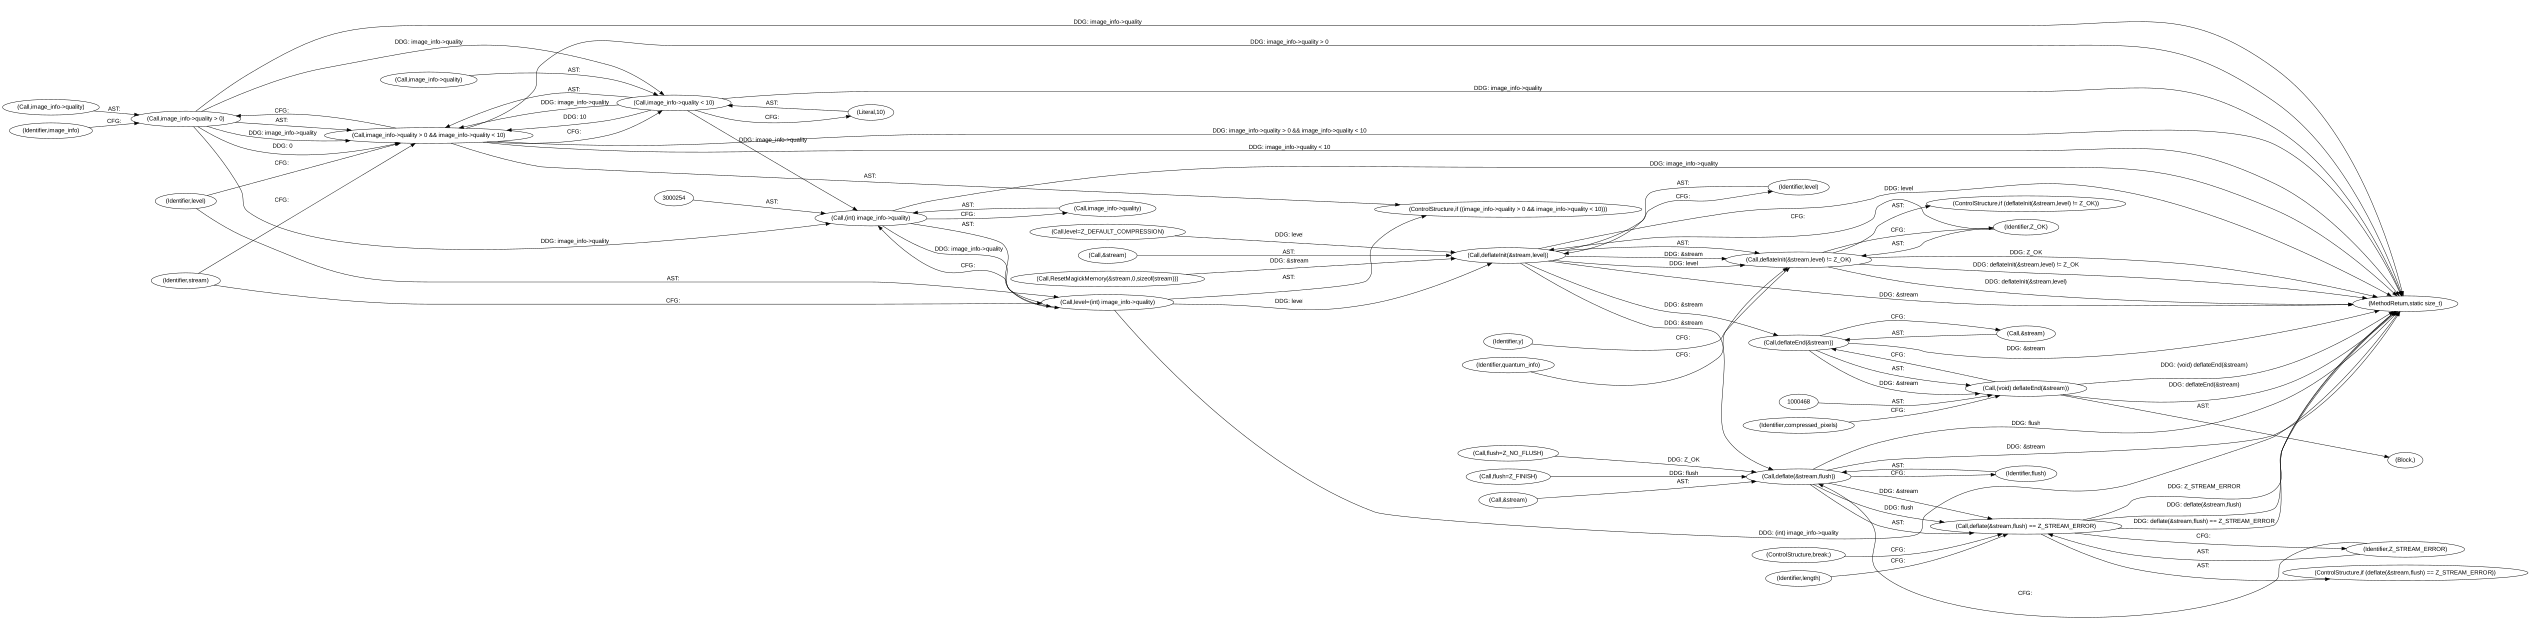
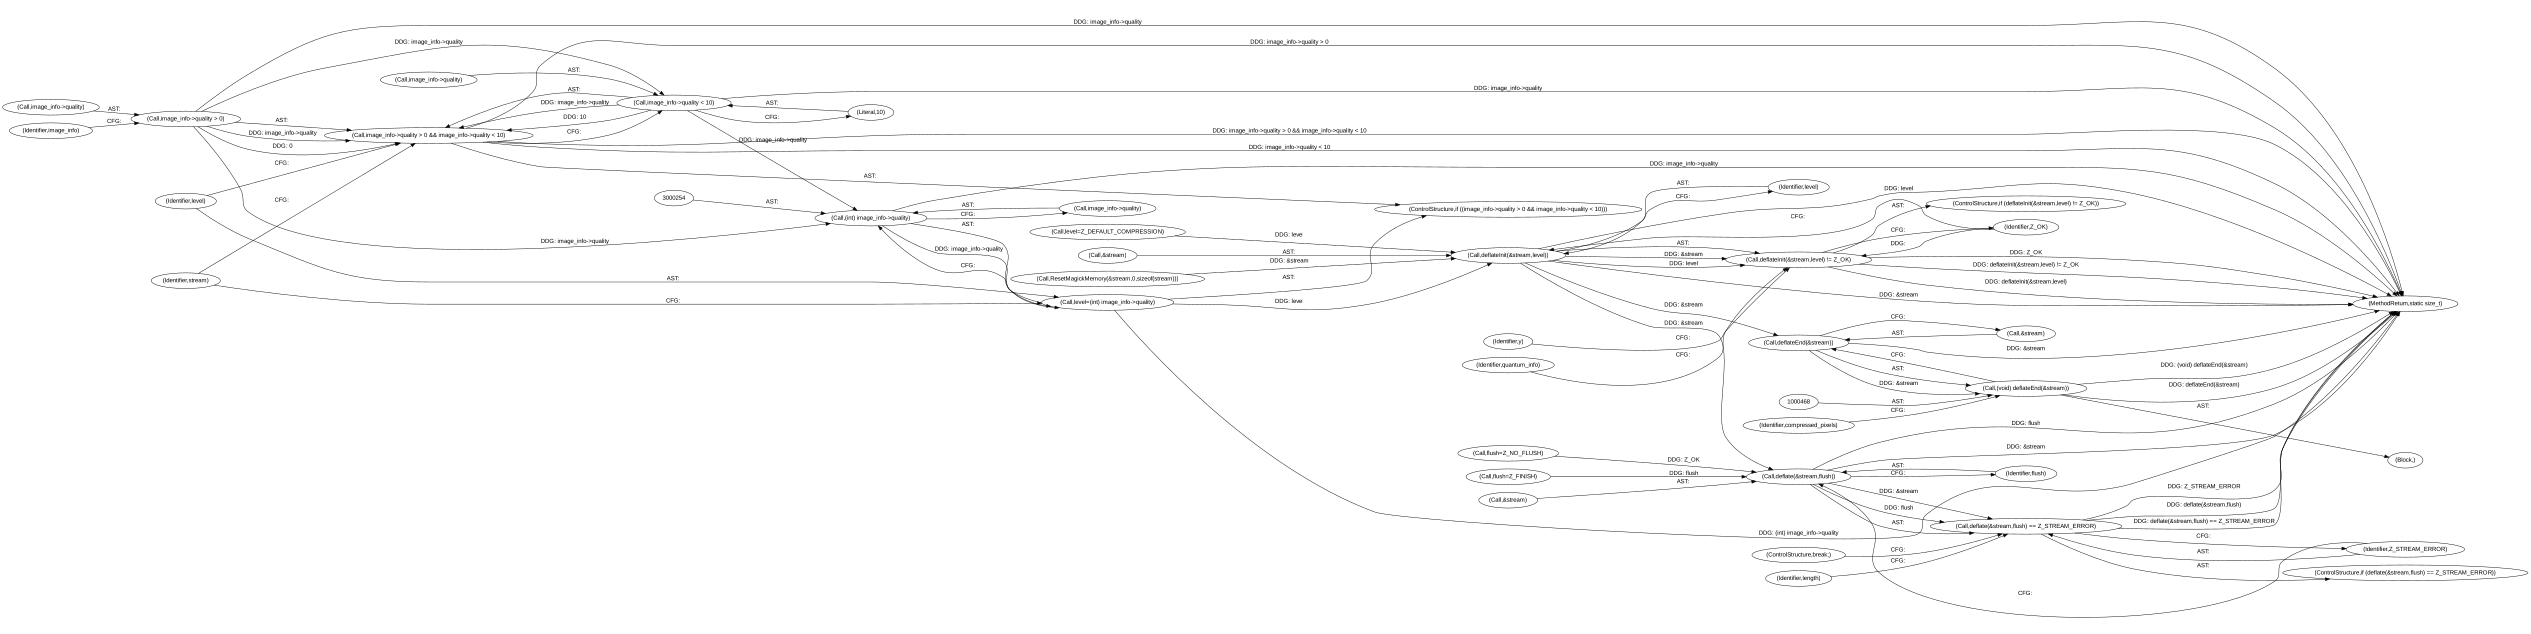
edge "(Call,image_info->quality > 0 && image_info->quality < 10)" -> "(Call,image_info->quality > 0)": removed, label "CFG:"
edge "(Identifier,Z_OK)" -> "(Call,deflateInit(&stream,level) != Z_OK)": label "AST: " -> "DDG: "
